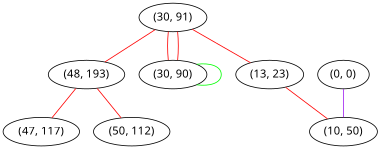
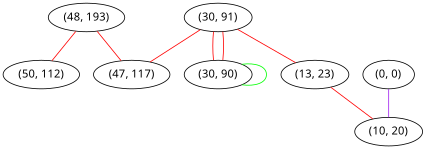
edge "(30, 91)" -- "(48, 193)": now "(30, 91)" -- "(47, 117)"
node "(10, 50)": label "(10, 50)" -> "(10, 20)"
